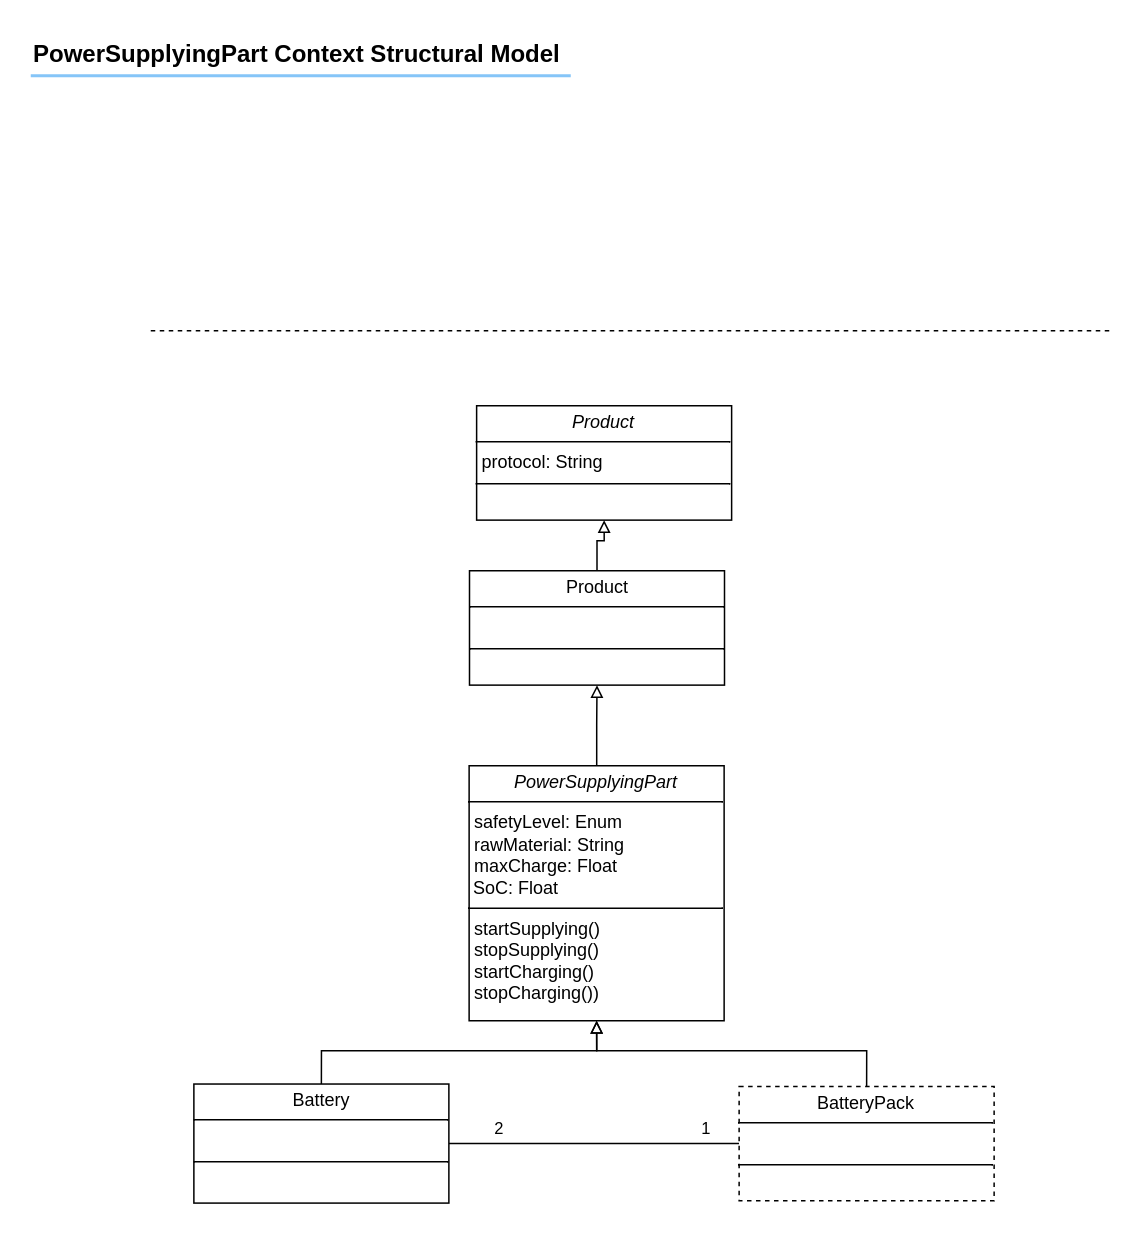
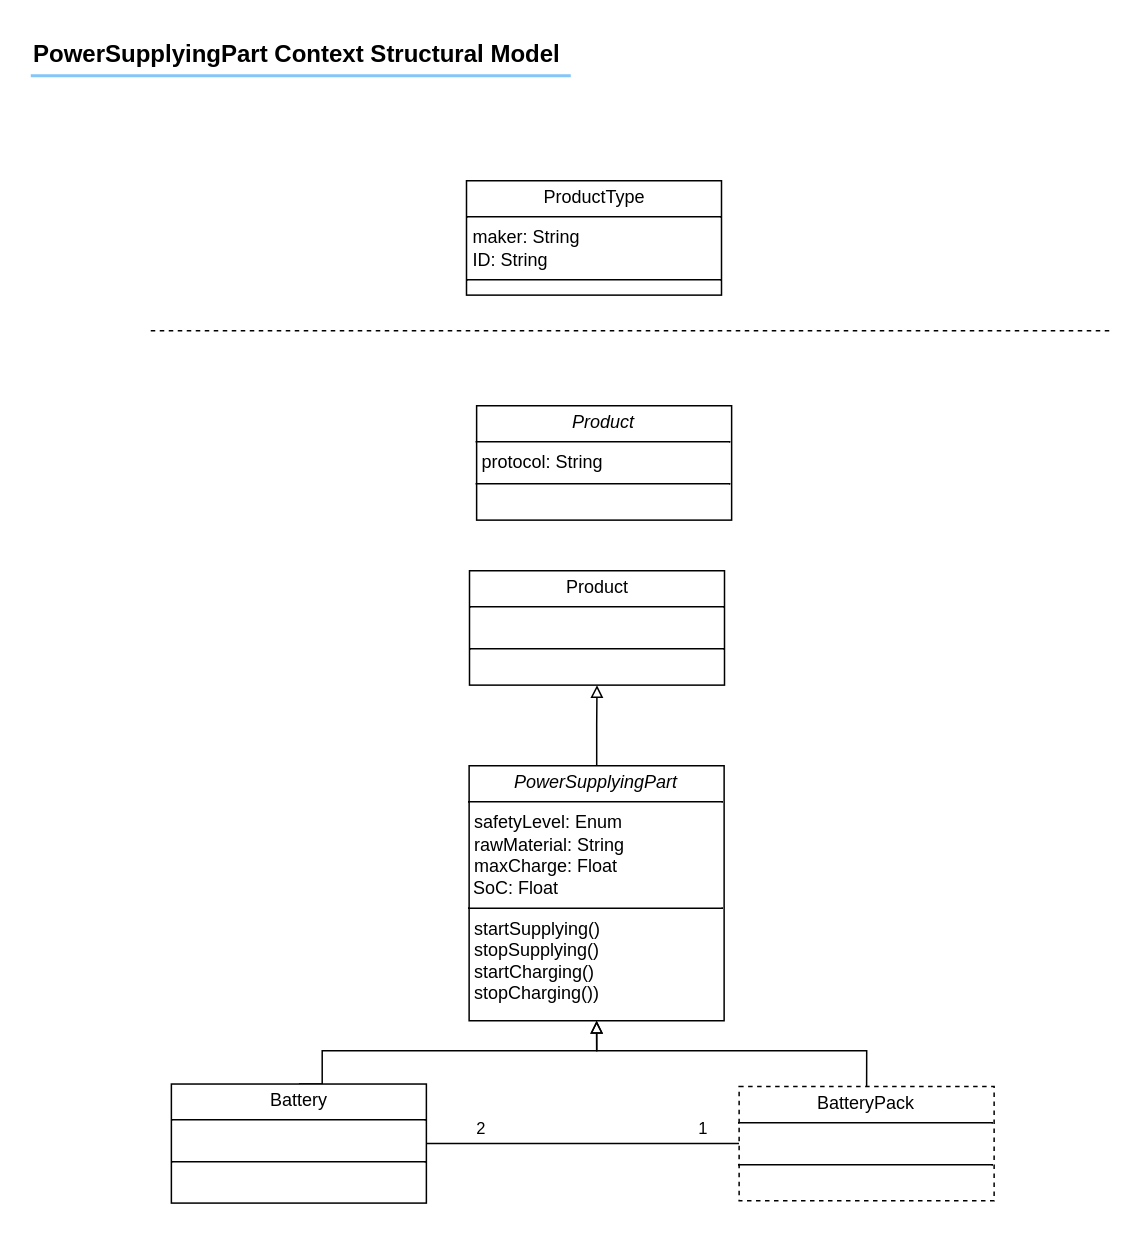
node "ProductType maker: String ID: String": added
edge "Product" -> "Product protocol: String": removed
node "Battery": moved (321, 1144) -> (299, 1144)
